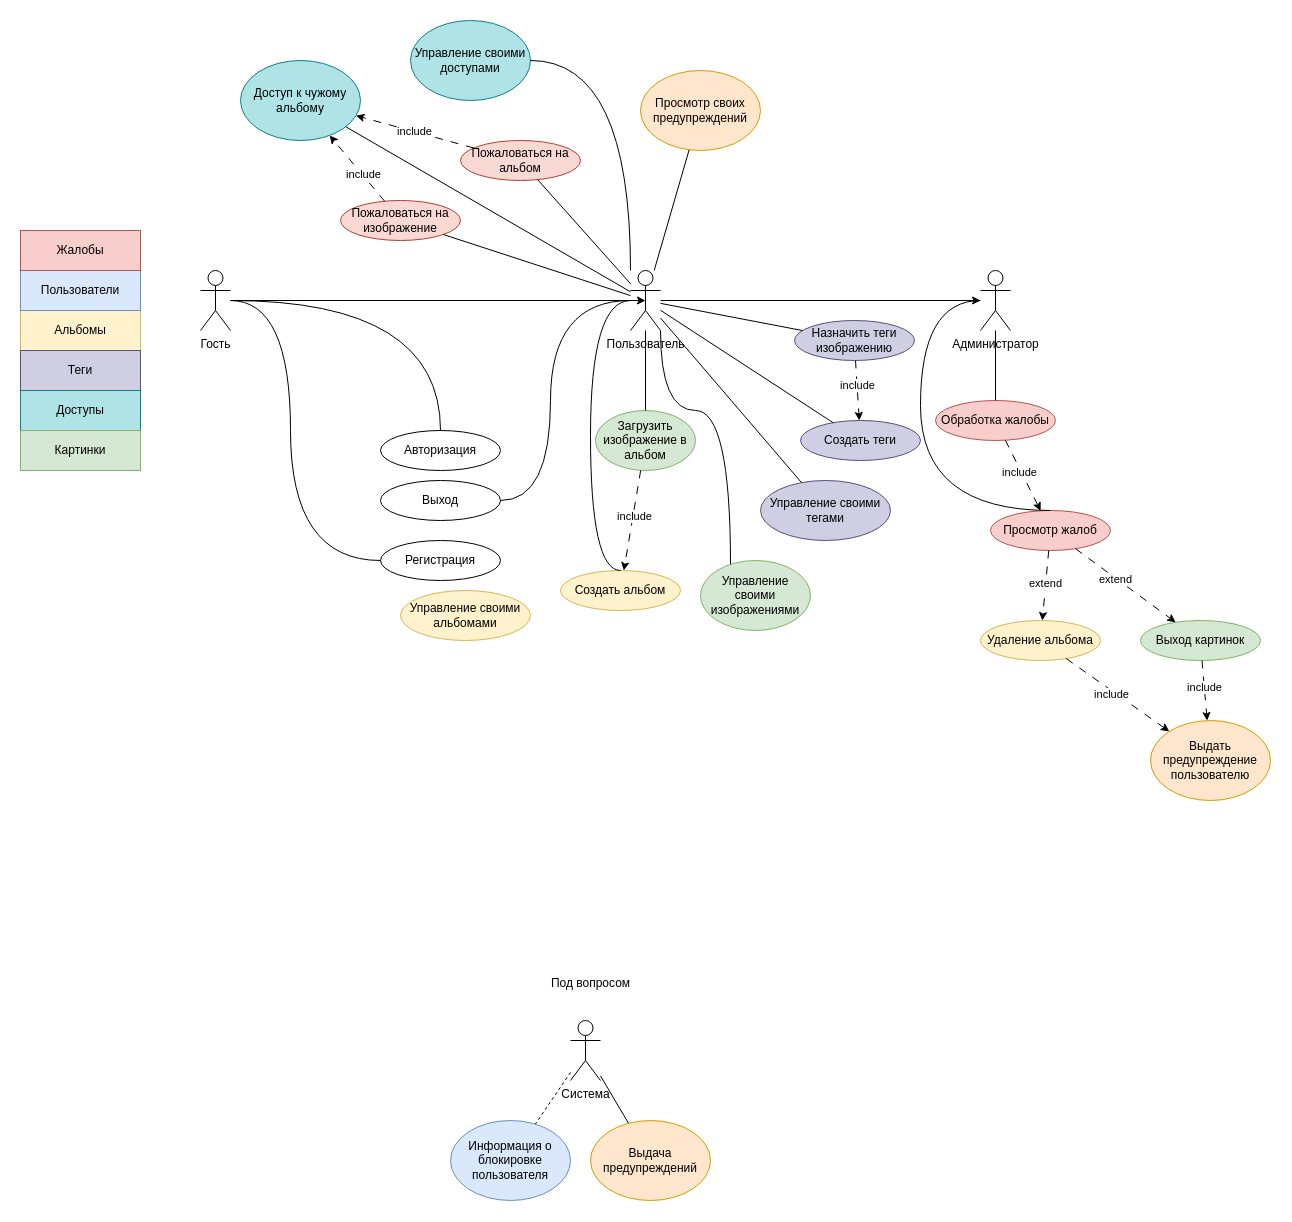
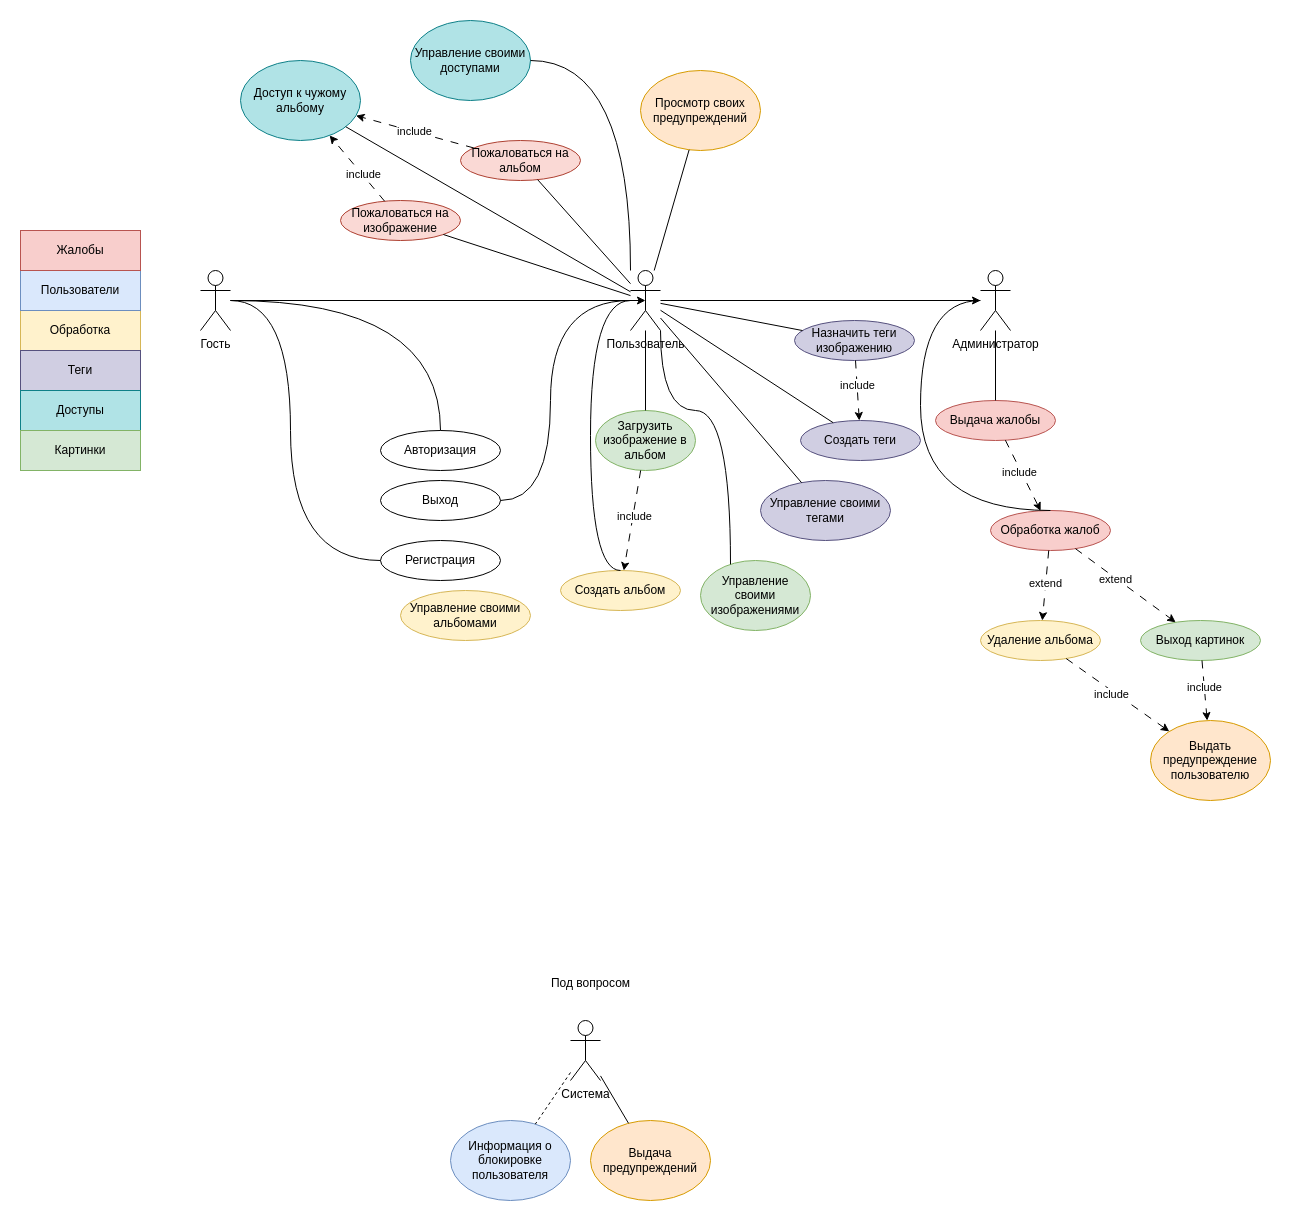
node "Альбомы": label "Альбомы" -> "Обработка"
node "Обработка жалобы": label "Обработка жалобы" -> "Выдача жалобы"
node "Просмотр жалоб": label "Просмотр жалоб" -> "Обработка жалоб"
